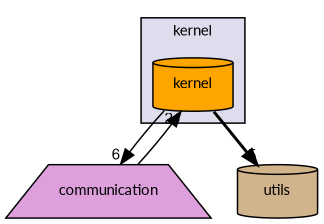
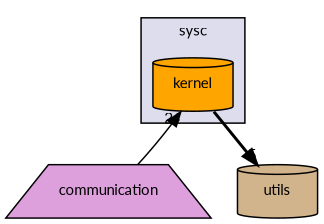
cluster "kernel": label "kernel" -> "sysc"
edge "kernel" -> "communication": removed
